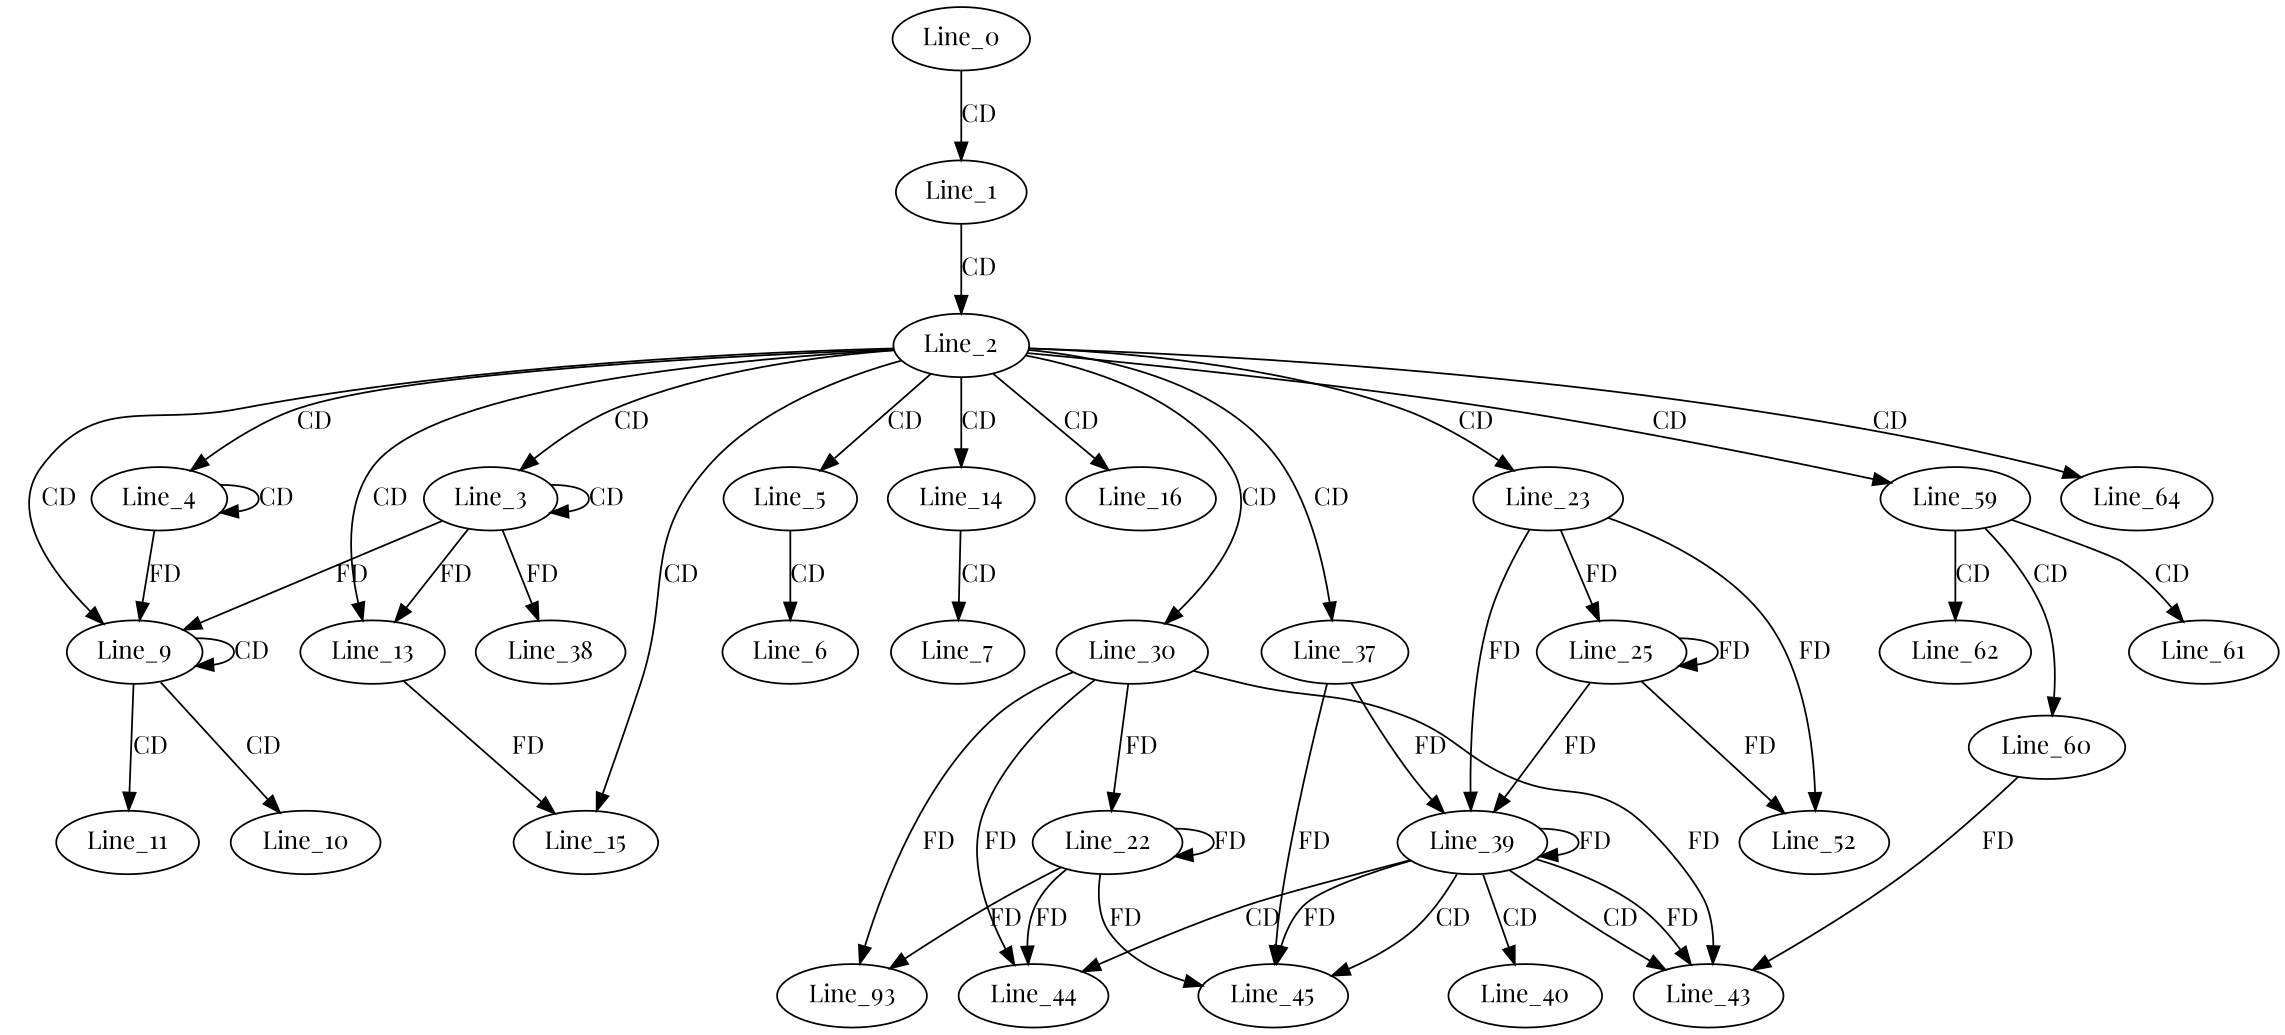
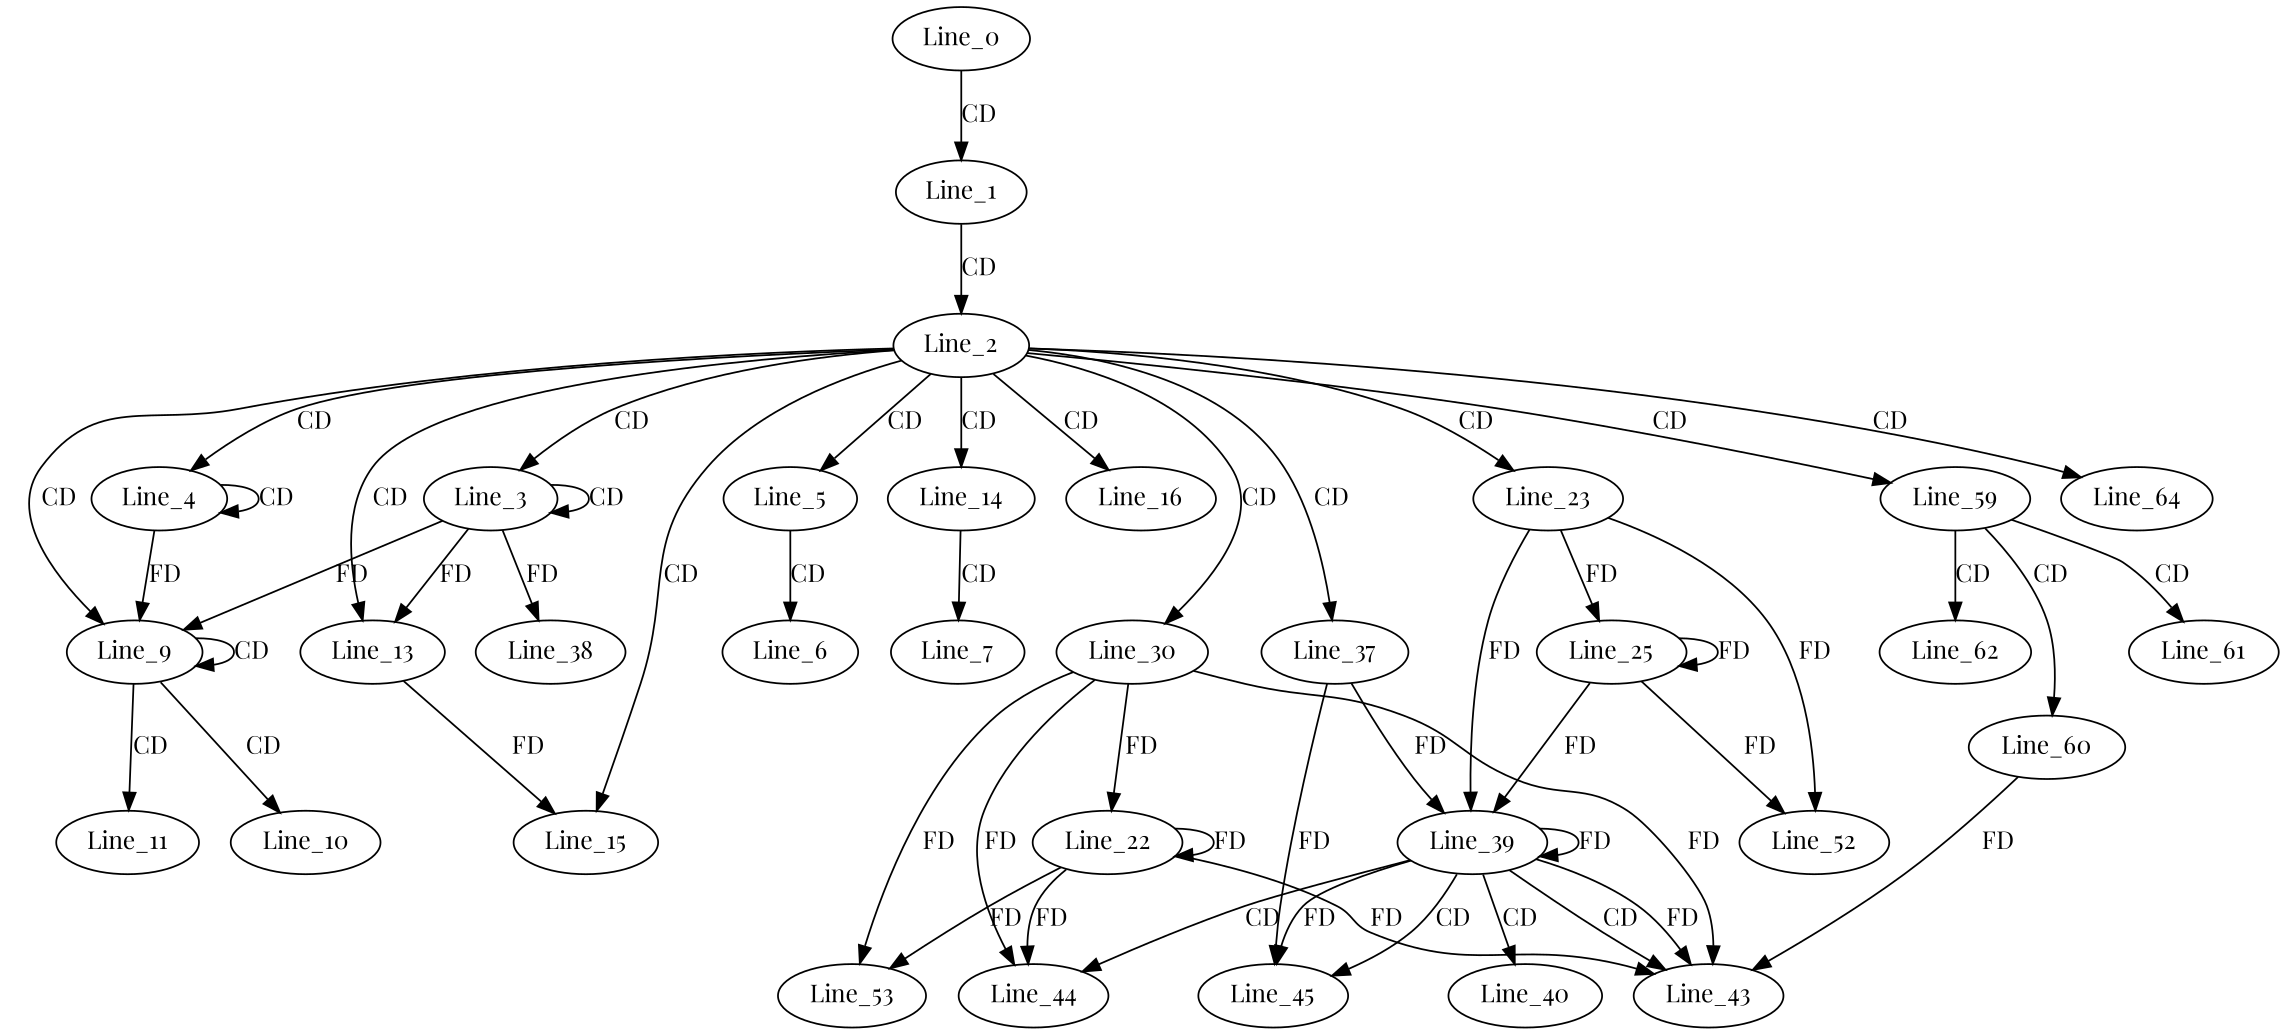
edge "Line_22" -> "Line_45": now "Line_22" -> "Line_43"
node "Line_93": label "Line_93" -> "Line_53"
